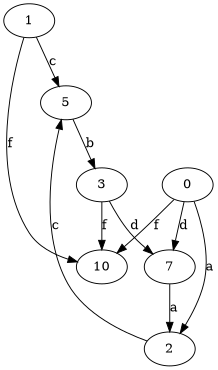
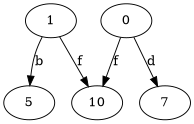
edge "1" -> "5": label "c" -> "b"
node "3": removed
node "2": removed
